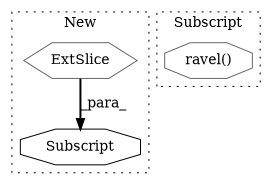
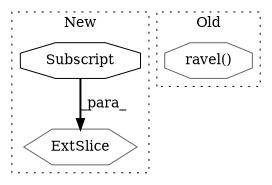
cluster "Subscript": label "Subscript" -> "Old"
edge "ExtSlice" -> "Subscript": reversed
